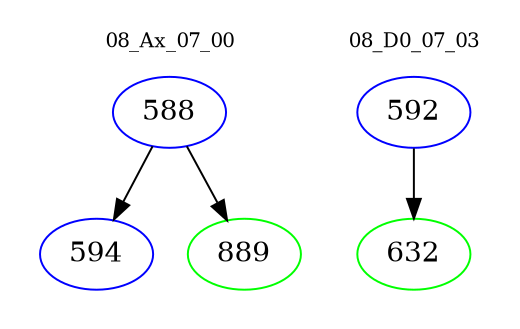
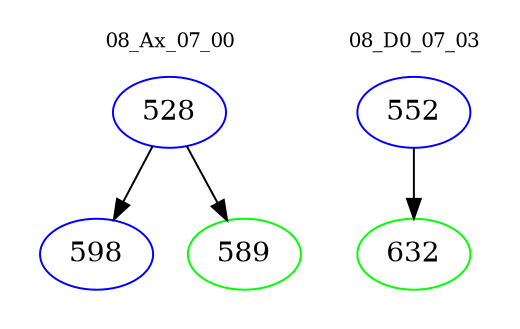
node "588": label "588" -> "528"
node "592": label "592" -> "552"
node "594": label "594" -> "598"
node "889": label "889" -> "589"
